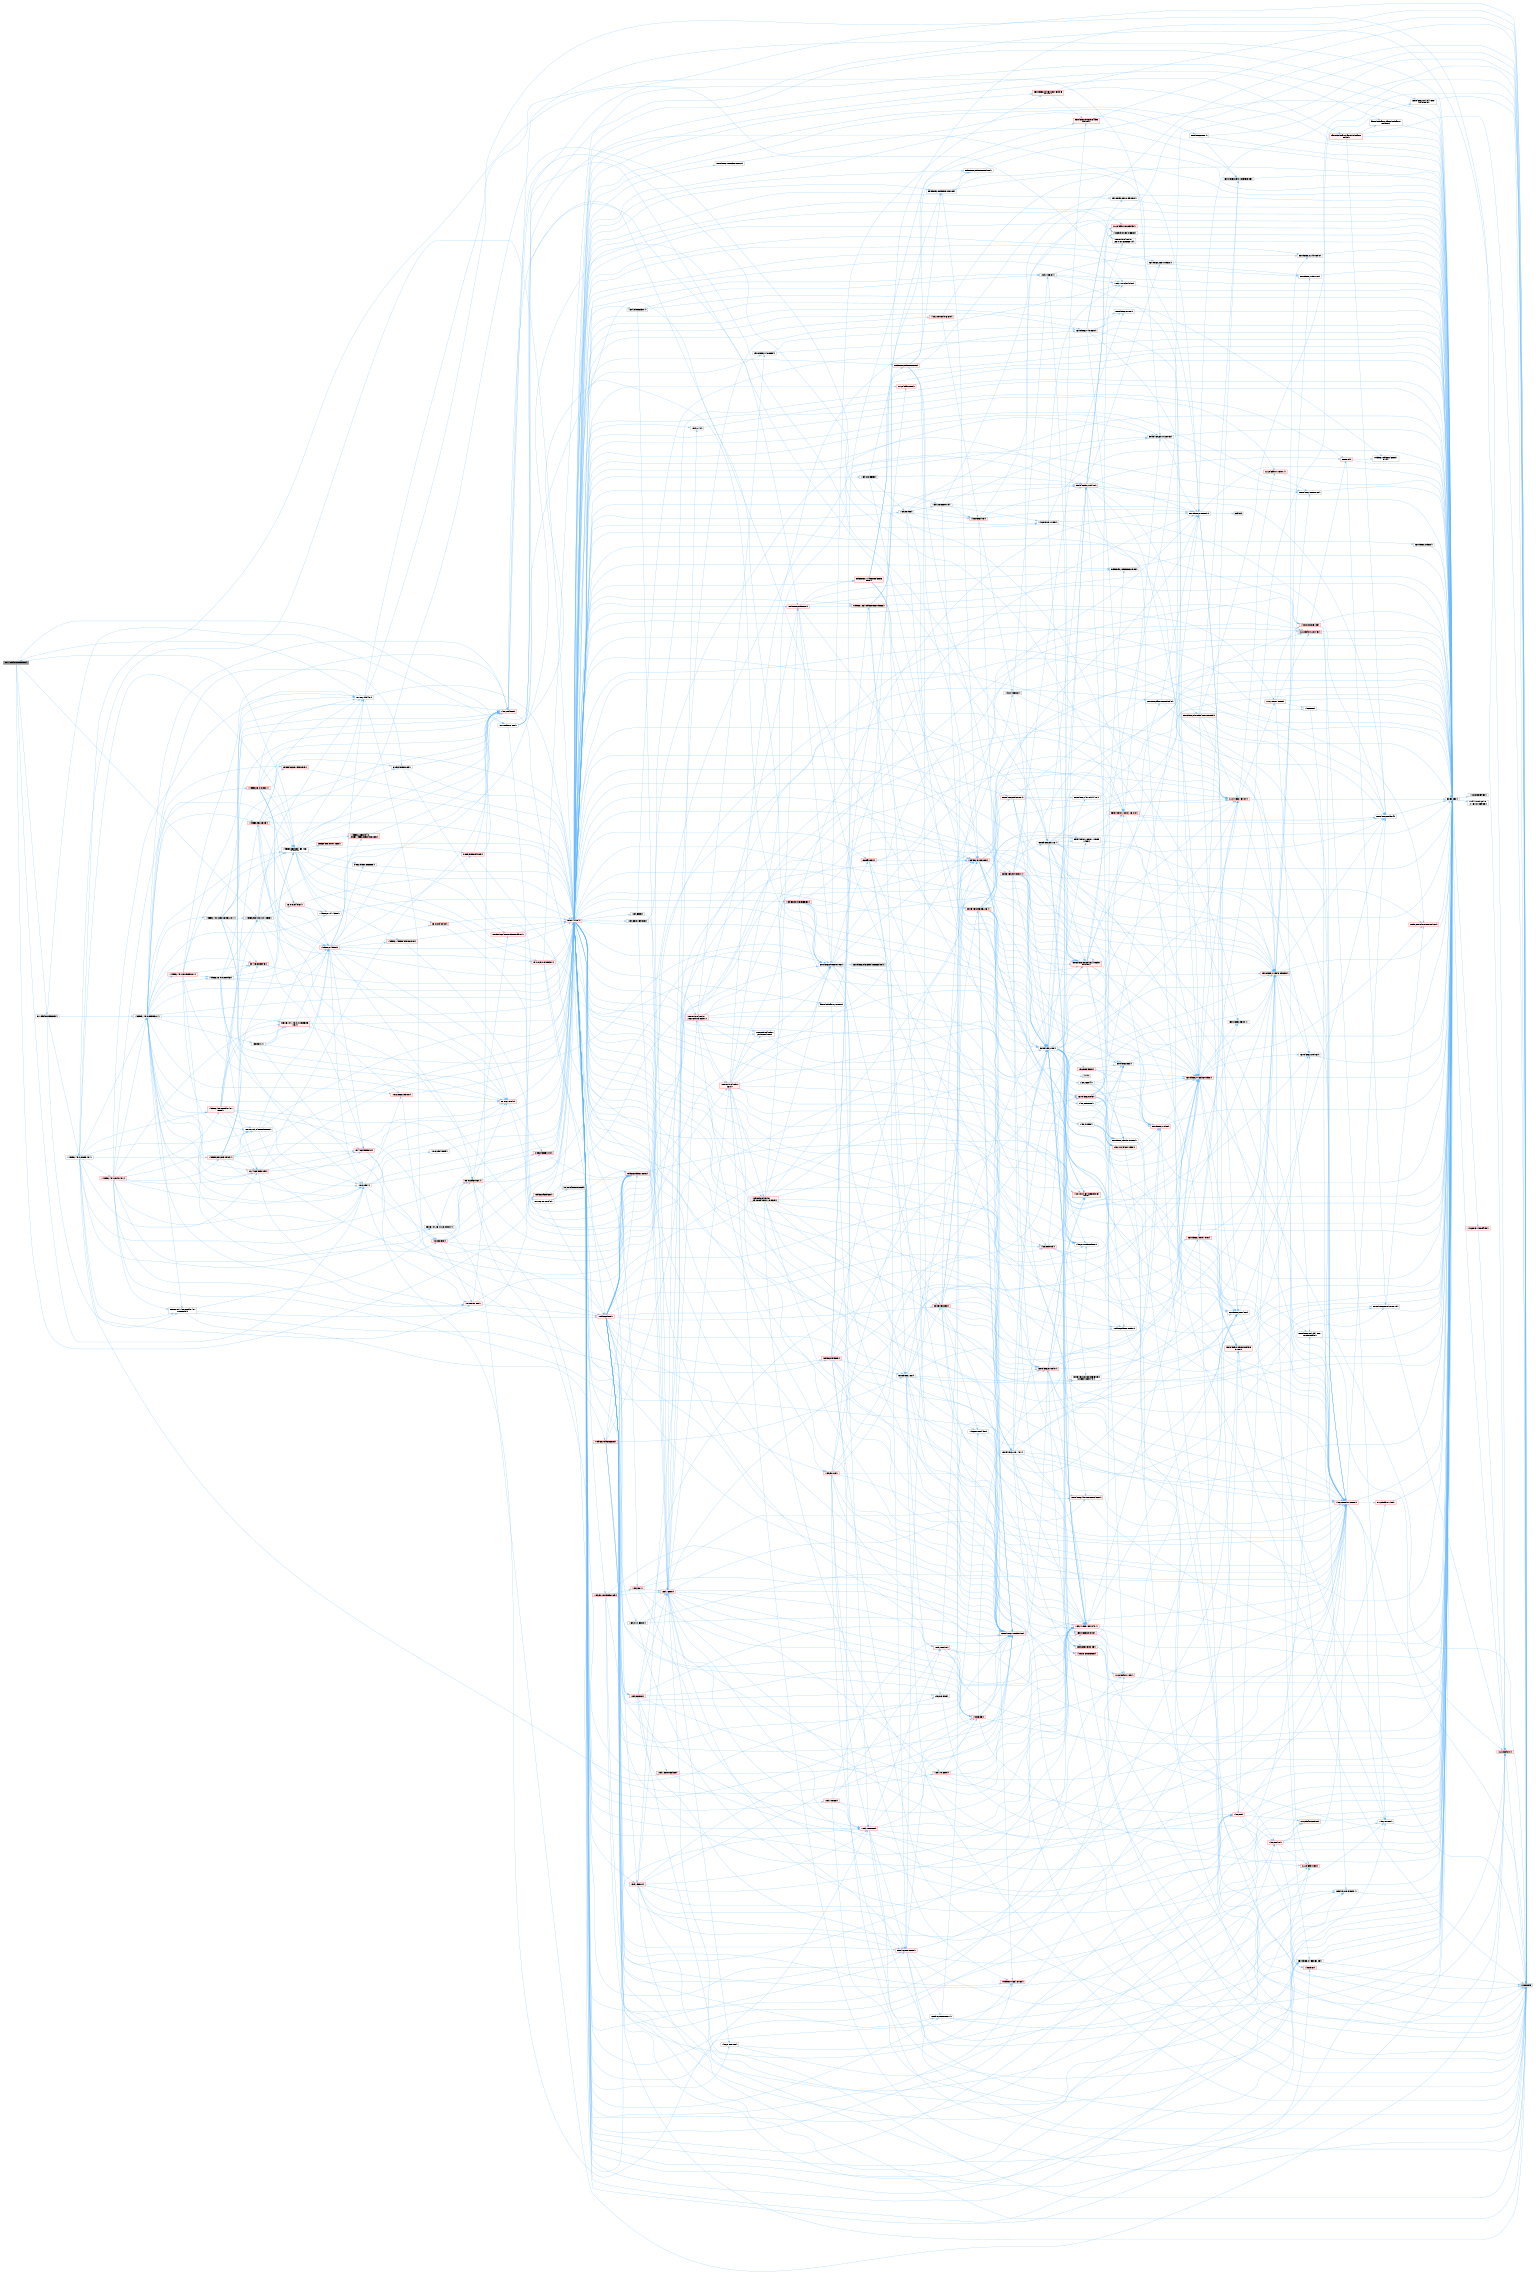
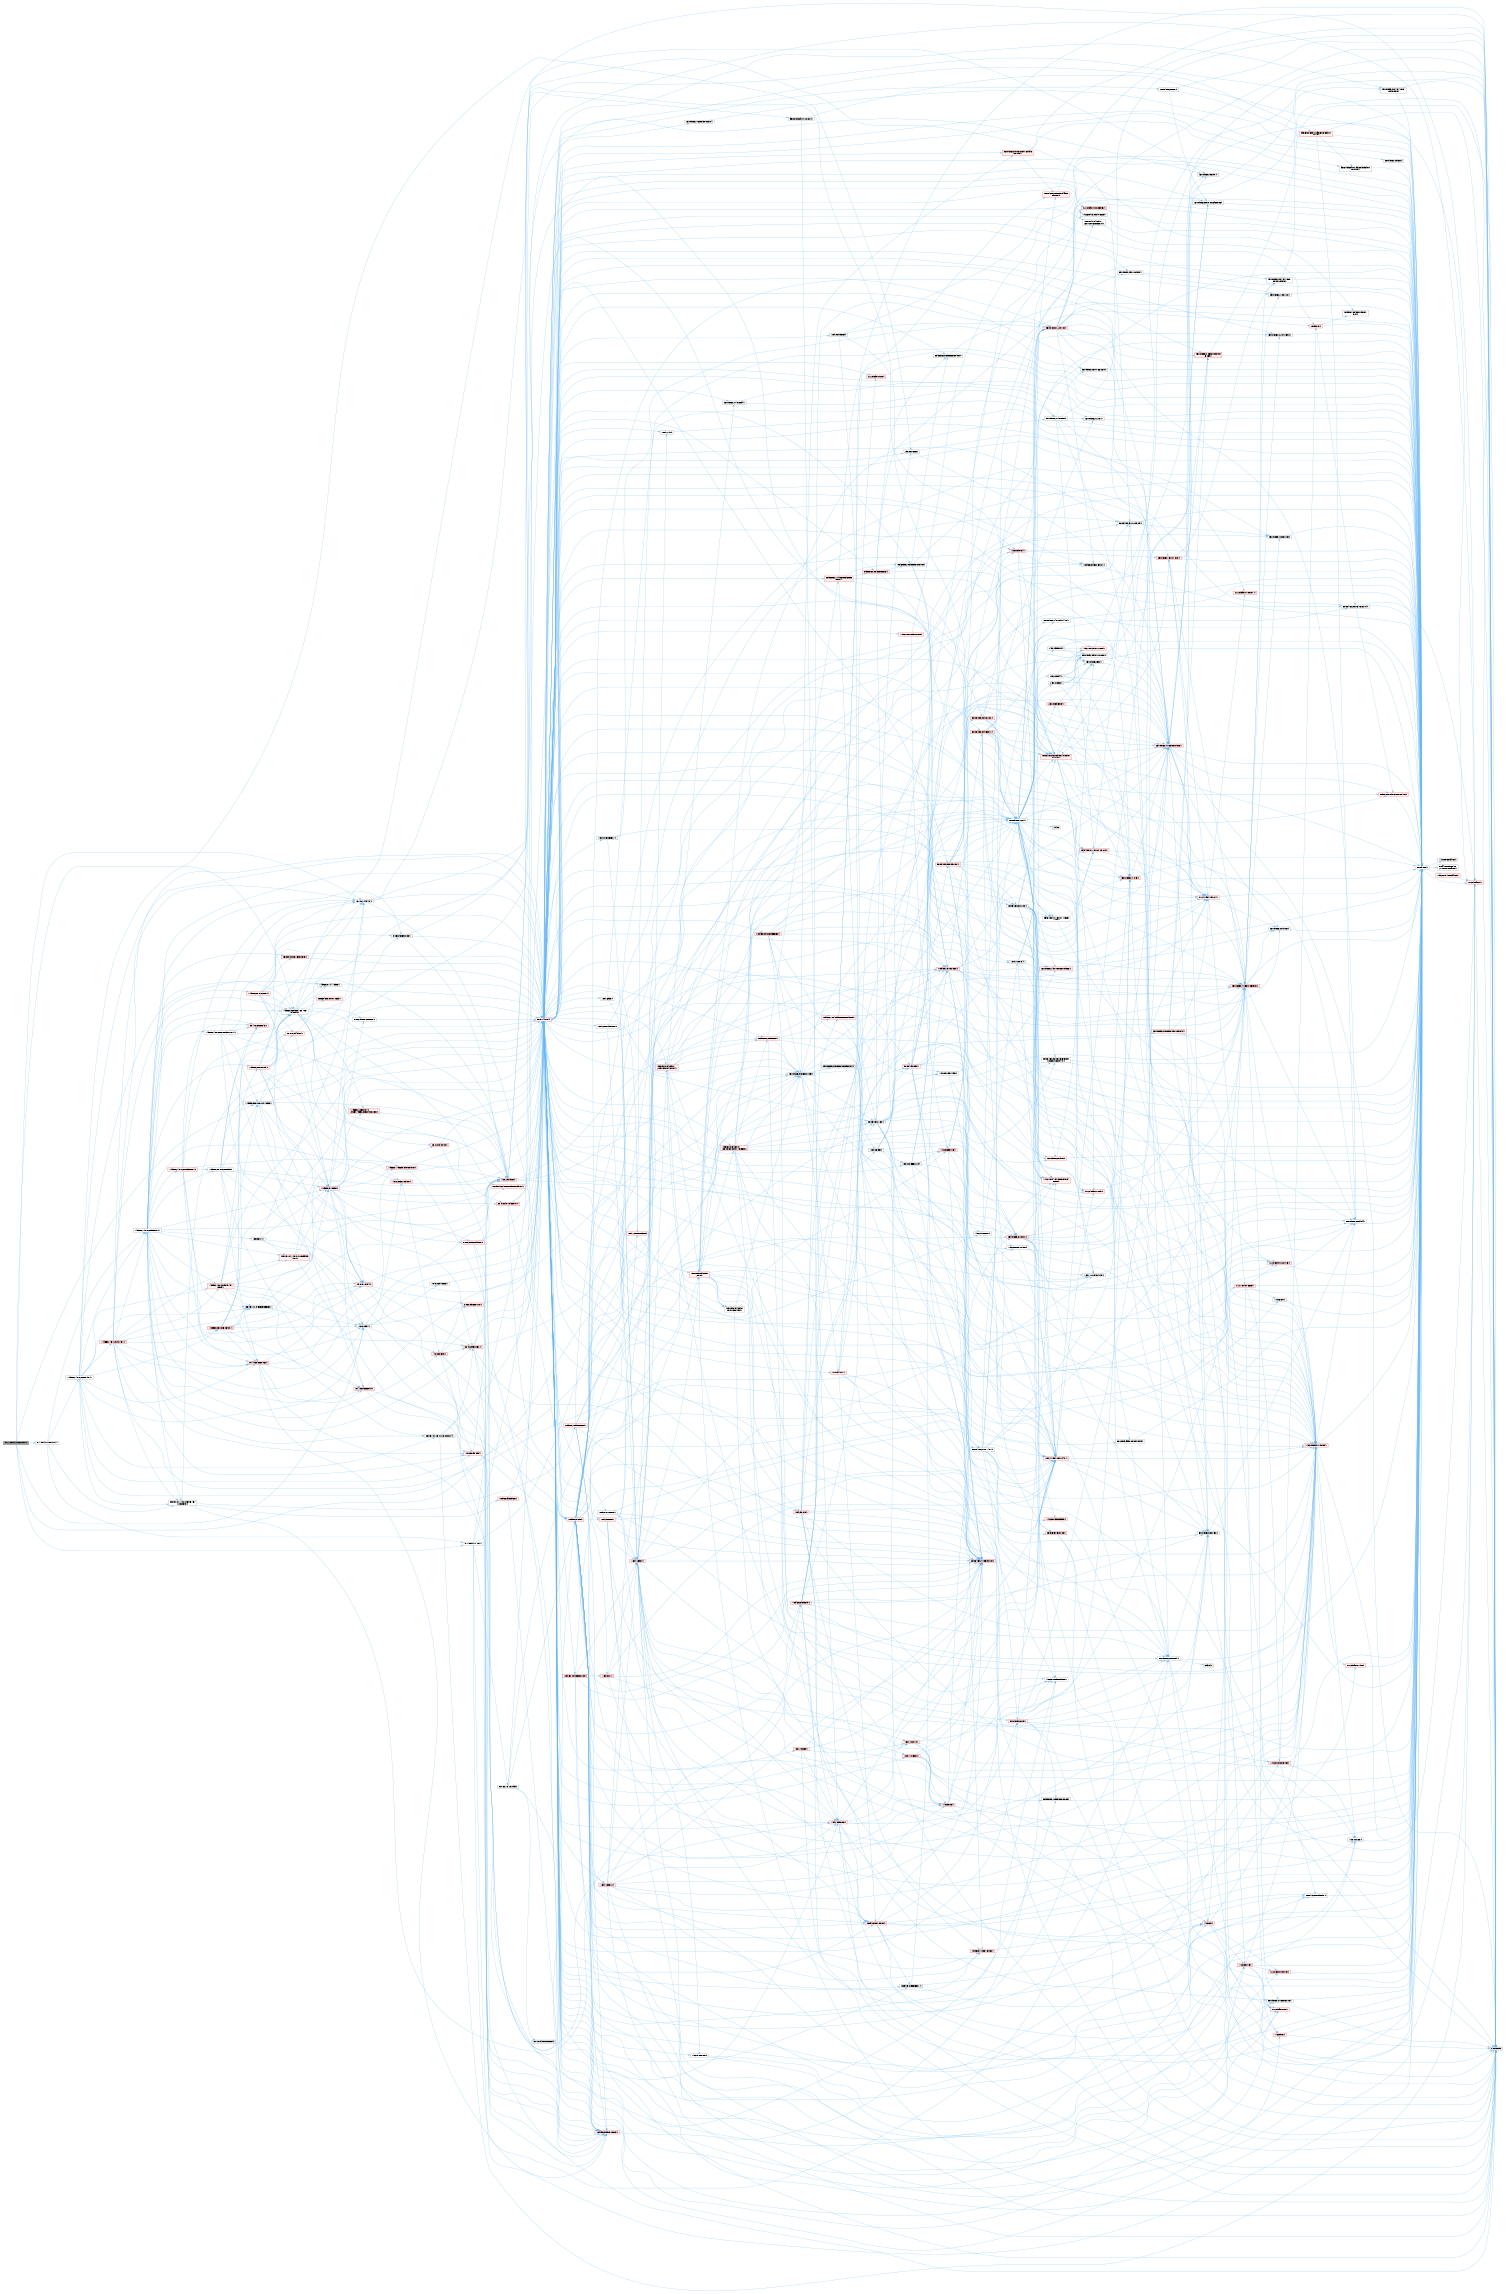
edge "Layout/Visibility.h" -> "SCurveEditorTreeSelect.h": reversed
edge "Templates/Tuple.h" -> "Serialization/MemoryLayout.h": now "Templates/Tuple.h" -> "Misc/IntrusiveUnsetOptional State.h"
edge "Layout/Geometry.h" -> "Layout/Margin.h": reversed
edge "Internationalization /Text.h" -> "Misc/AssertionMacros.h": added
